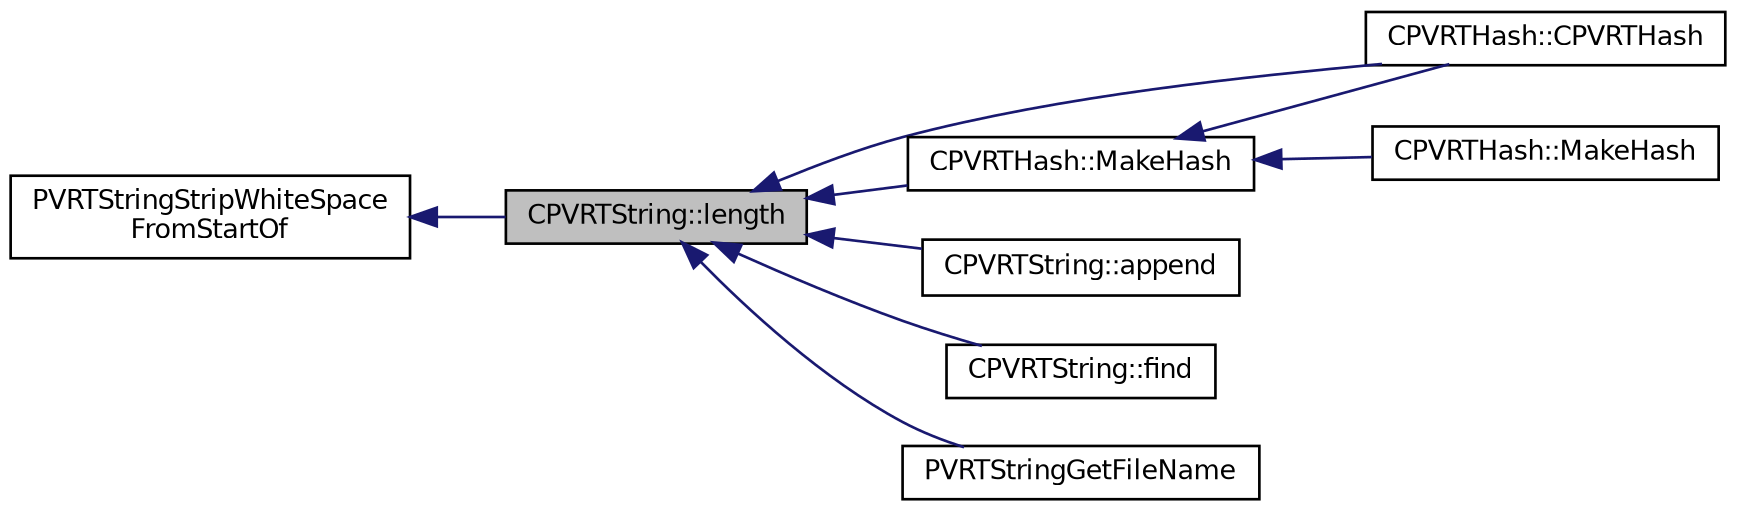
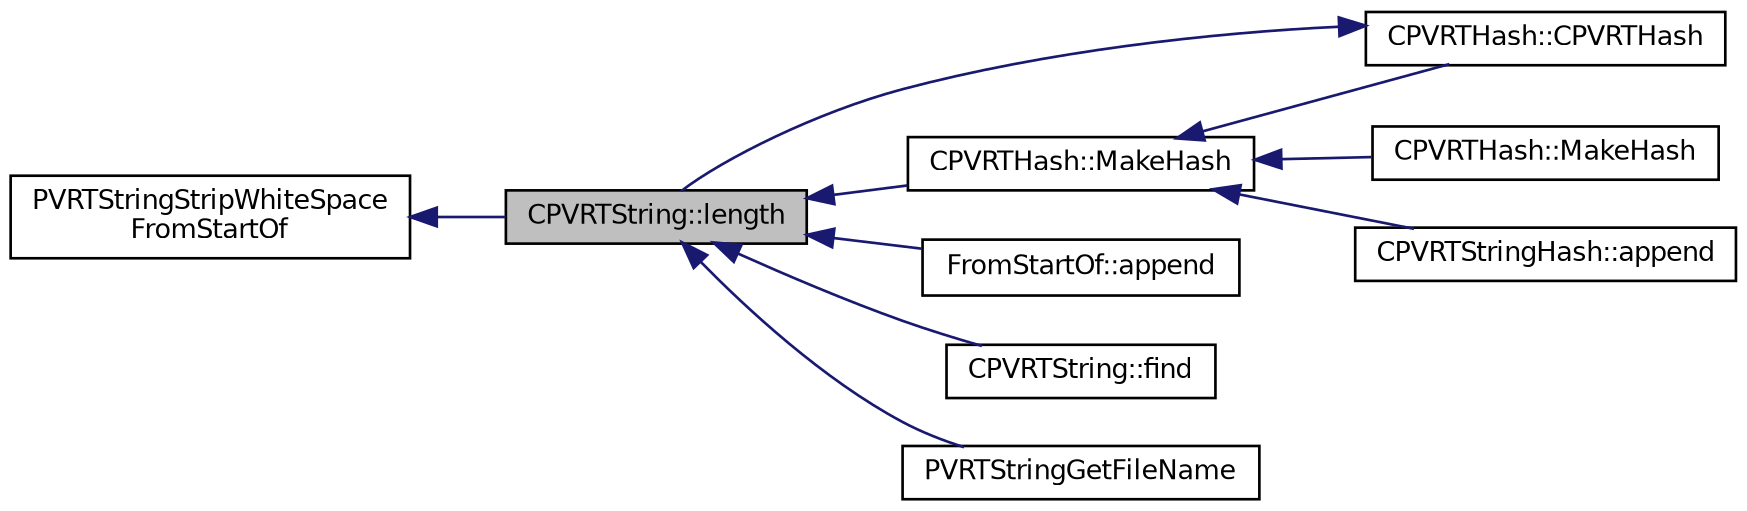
edge "CPVRTHash::CPVRTHash" -> "CPVRTString::length": reversed
node "CPVRTStringHash::append": added
node "CPVRTString::append": label "CPVRTString::append" -> "FromStartOf::append"
